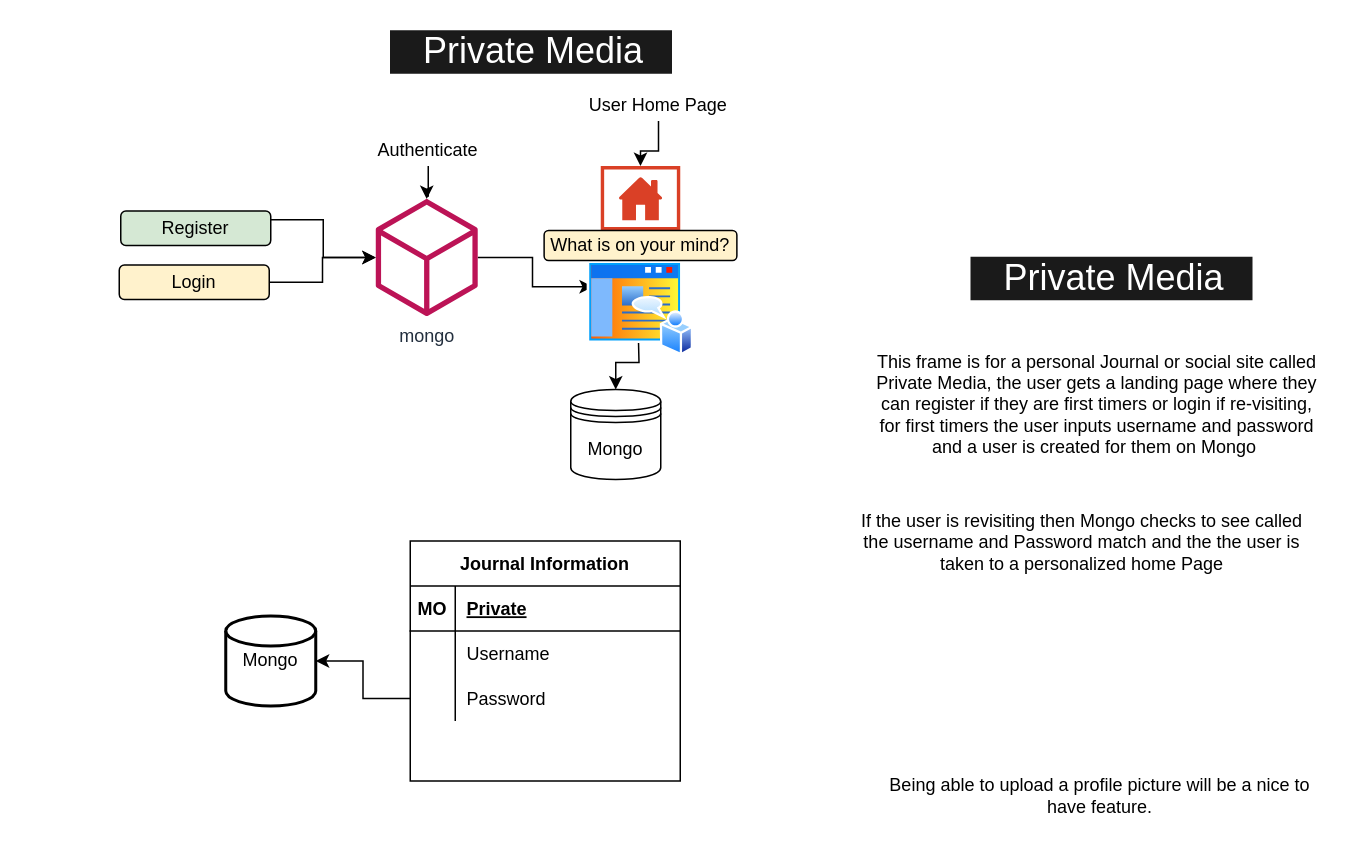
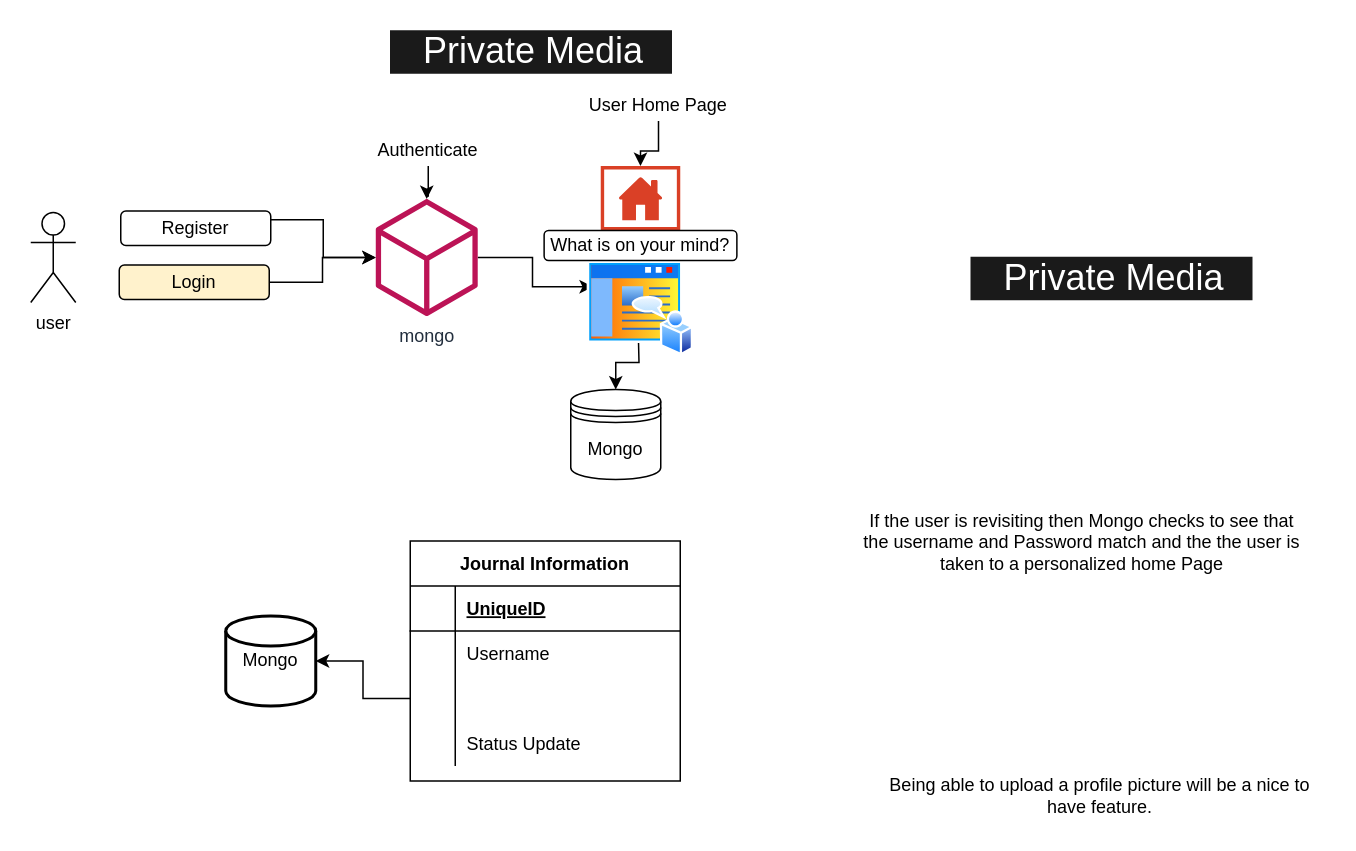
node "Register": fillcolor #d5e8d4 -> #ffffff
node "What is on your mind?": fillcolor #fff2cc -> #ffffff
node "user": added
node "This frame is for a personal Journal or social site called Private Media, the user gets a landing page where they can register if they are first timers or login if re-visiting, for first timers the user inputs username and password and a user is created for them on Mongo": removed
node "If the user is revisiting then Mongo checks to see called the username and Password match and the the user is taken to a personalized home Page": label "If the user is revisiting then Mongo checks to see called the username and Password match and the the user is taken to a personalized home Page" -> "If the user is revisiting then Mongo checks to see that the username and Password match and the the user is taken to a personalized home Page"
node "MO": removed
node "Private": label "Private" -> "UniqueID"
node "Password": removed
node "Status Update": added
